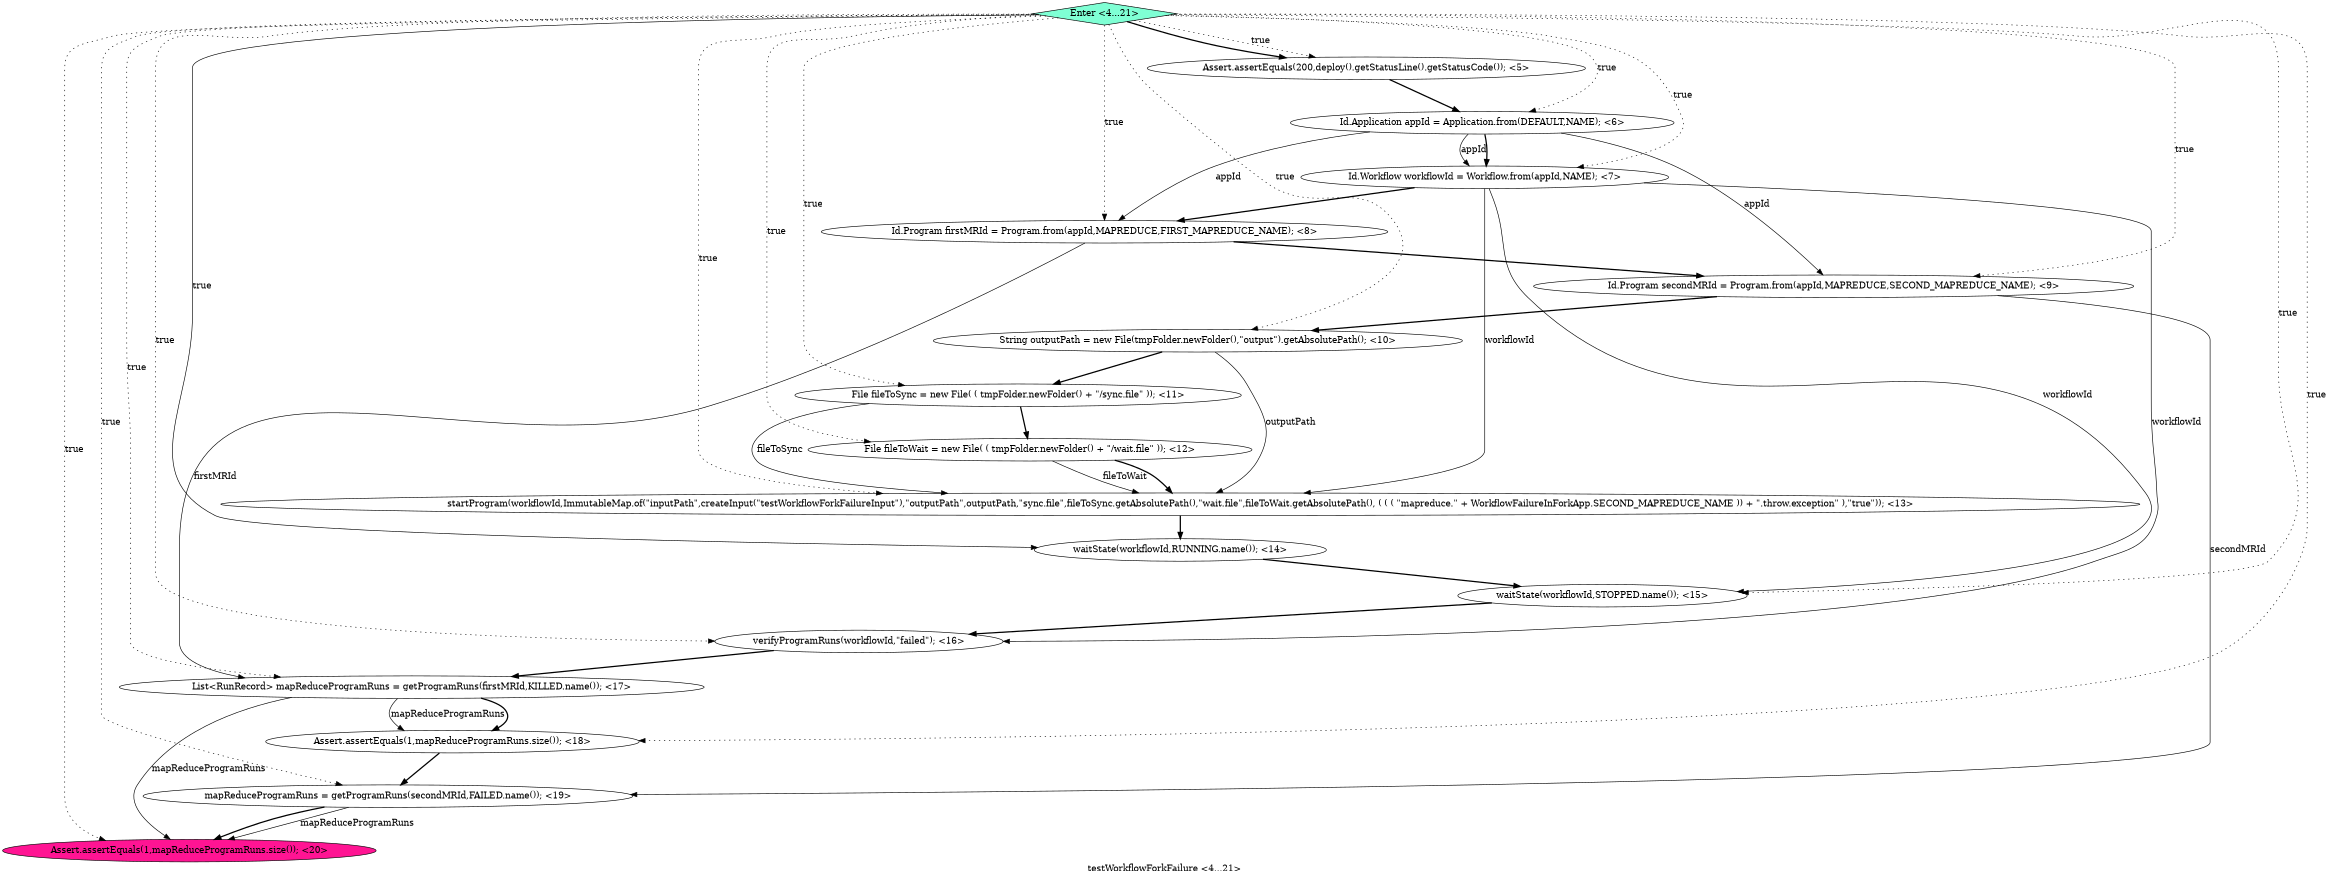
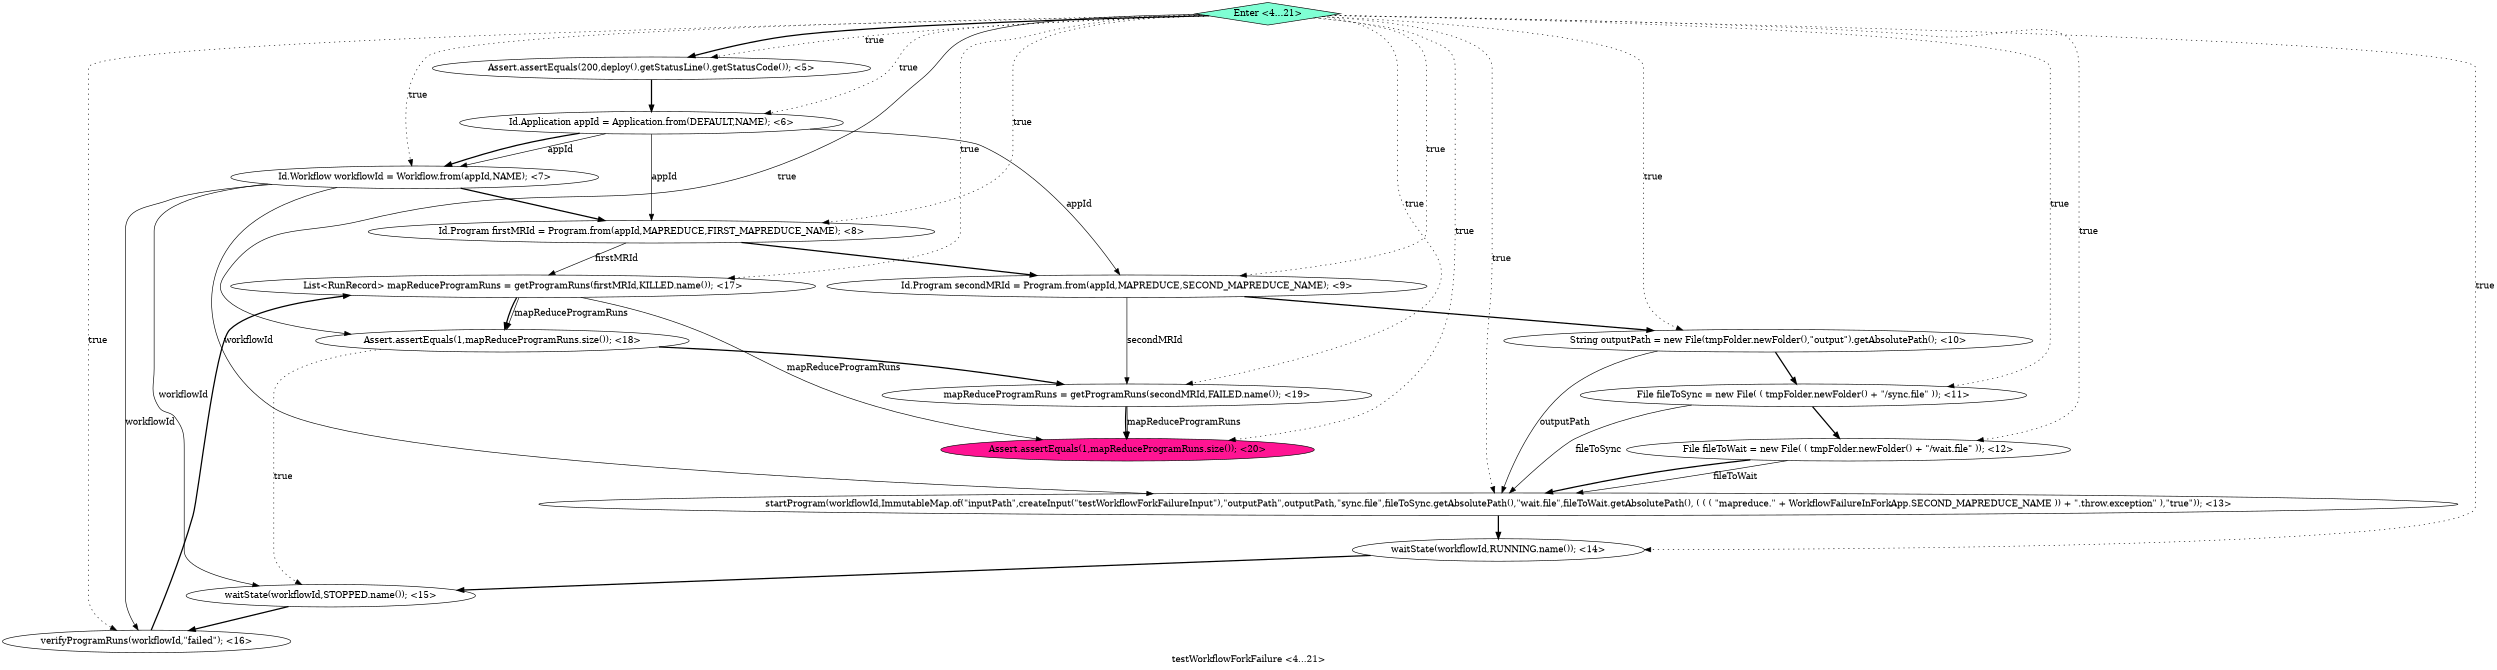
edge "Enter <4...21>" -> "waitState(workflowId,STOPPED.name()); <15>": now "Assert.assertEquals(1,mapReduceProgramRuns.size()); <18>" -> "waitState(workflowId,STOPPED.name()); <15>"
edge "Enter <4...21>" -> "waitState(workflowId,RUNNING.name()); <14>": style solid -> dotted
edge "Enter <4...21>" -> "Assert.assertEquals(1,mapReduceProgramRuns.size()); <18>": style dotted -> solid
